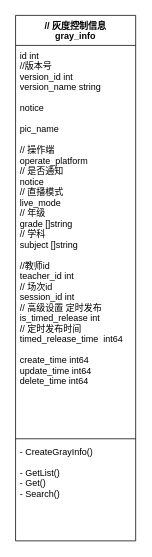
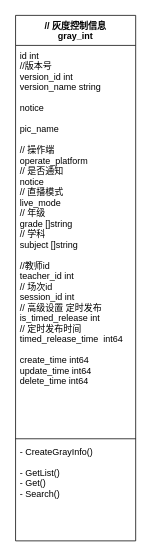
node "// 灰度控制信息 gray_info": label "// 灰度控制信息 gray_info" -> "// 灰度控制信息 gray_int"
